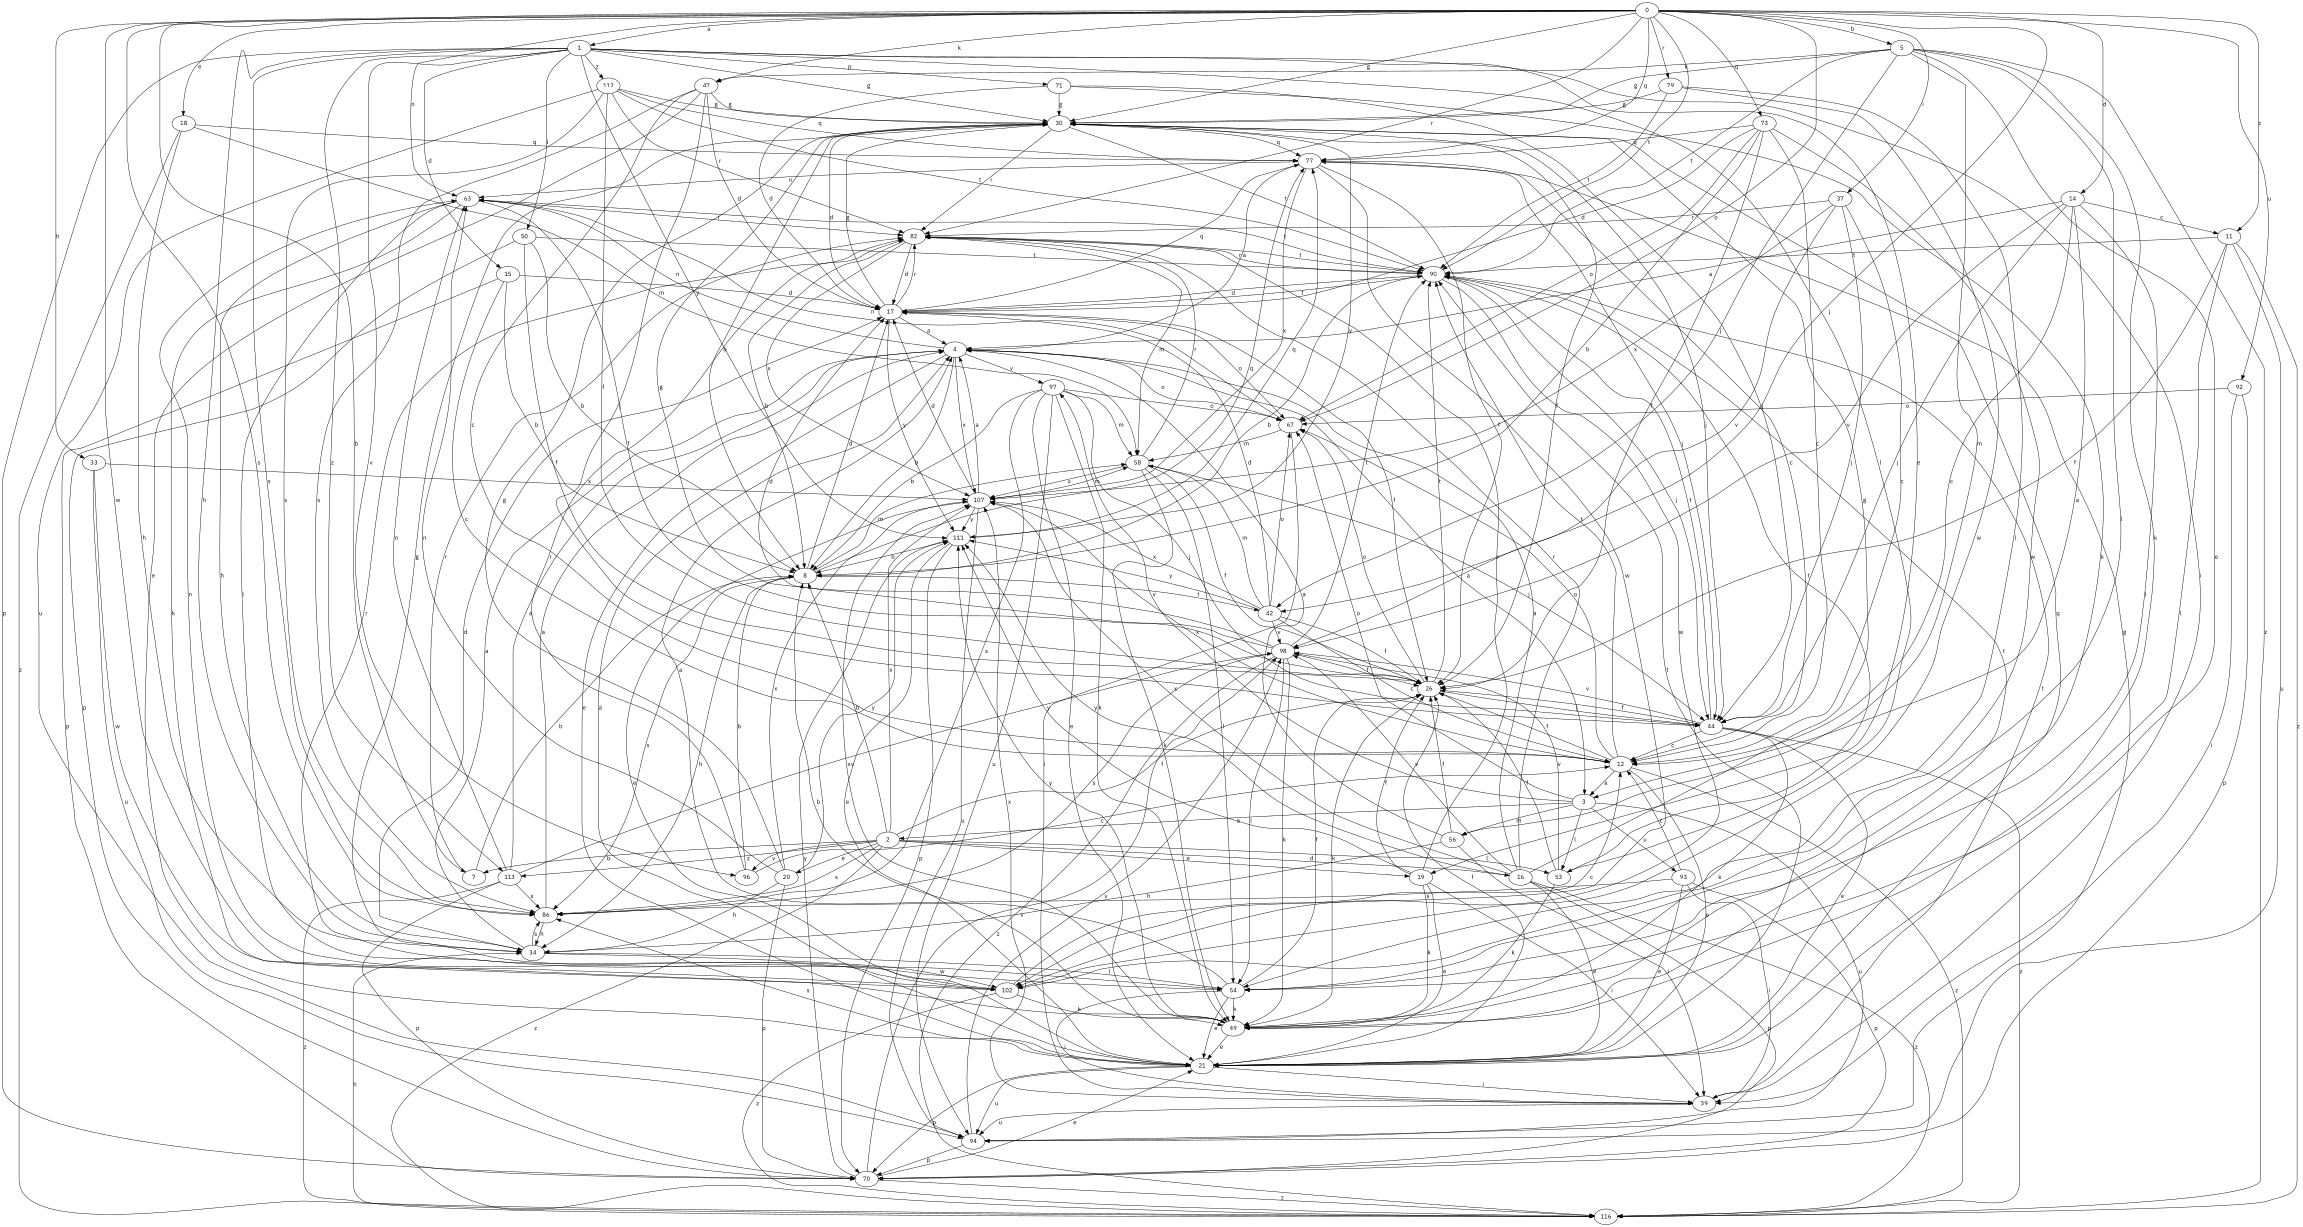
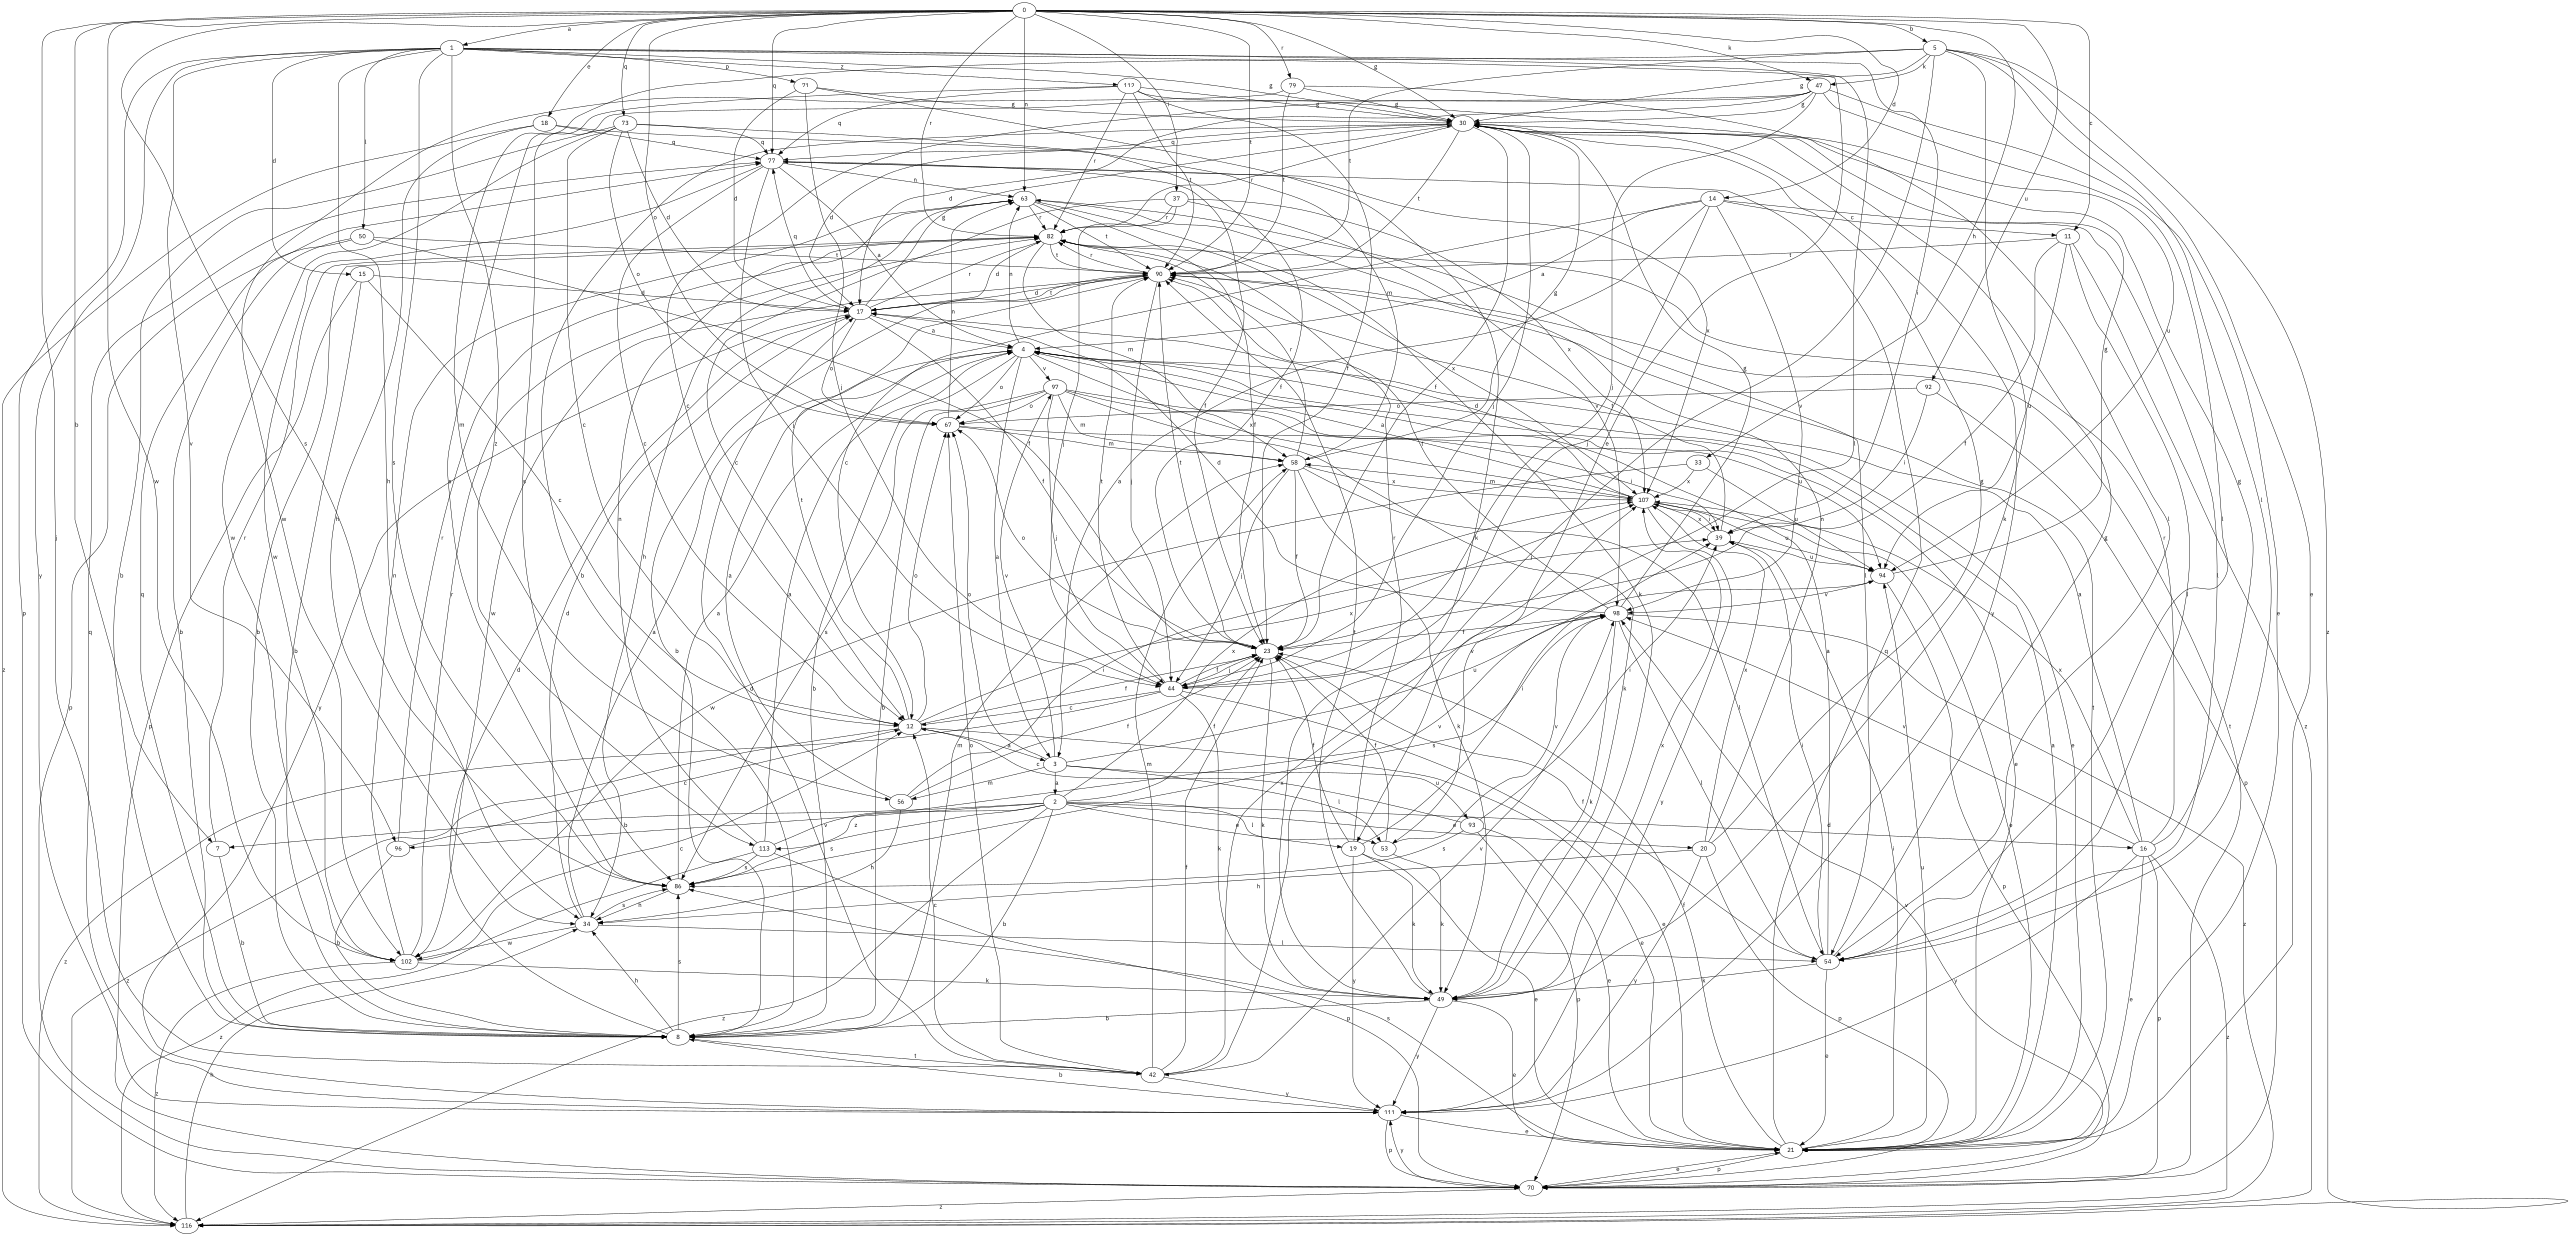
edge "58" -> "30": added, label "g"
edge "47" -> "54": added, label "l"
edge "107" -> "39": added, label "i"
edge "53" -> "90": now "70" -> "90"
node "26": label "26" -> "23"
